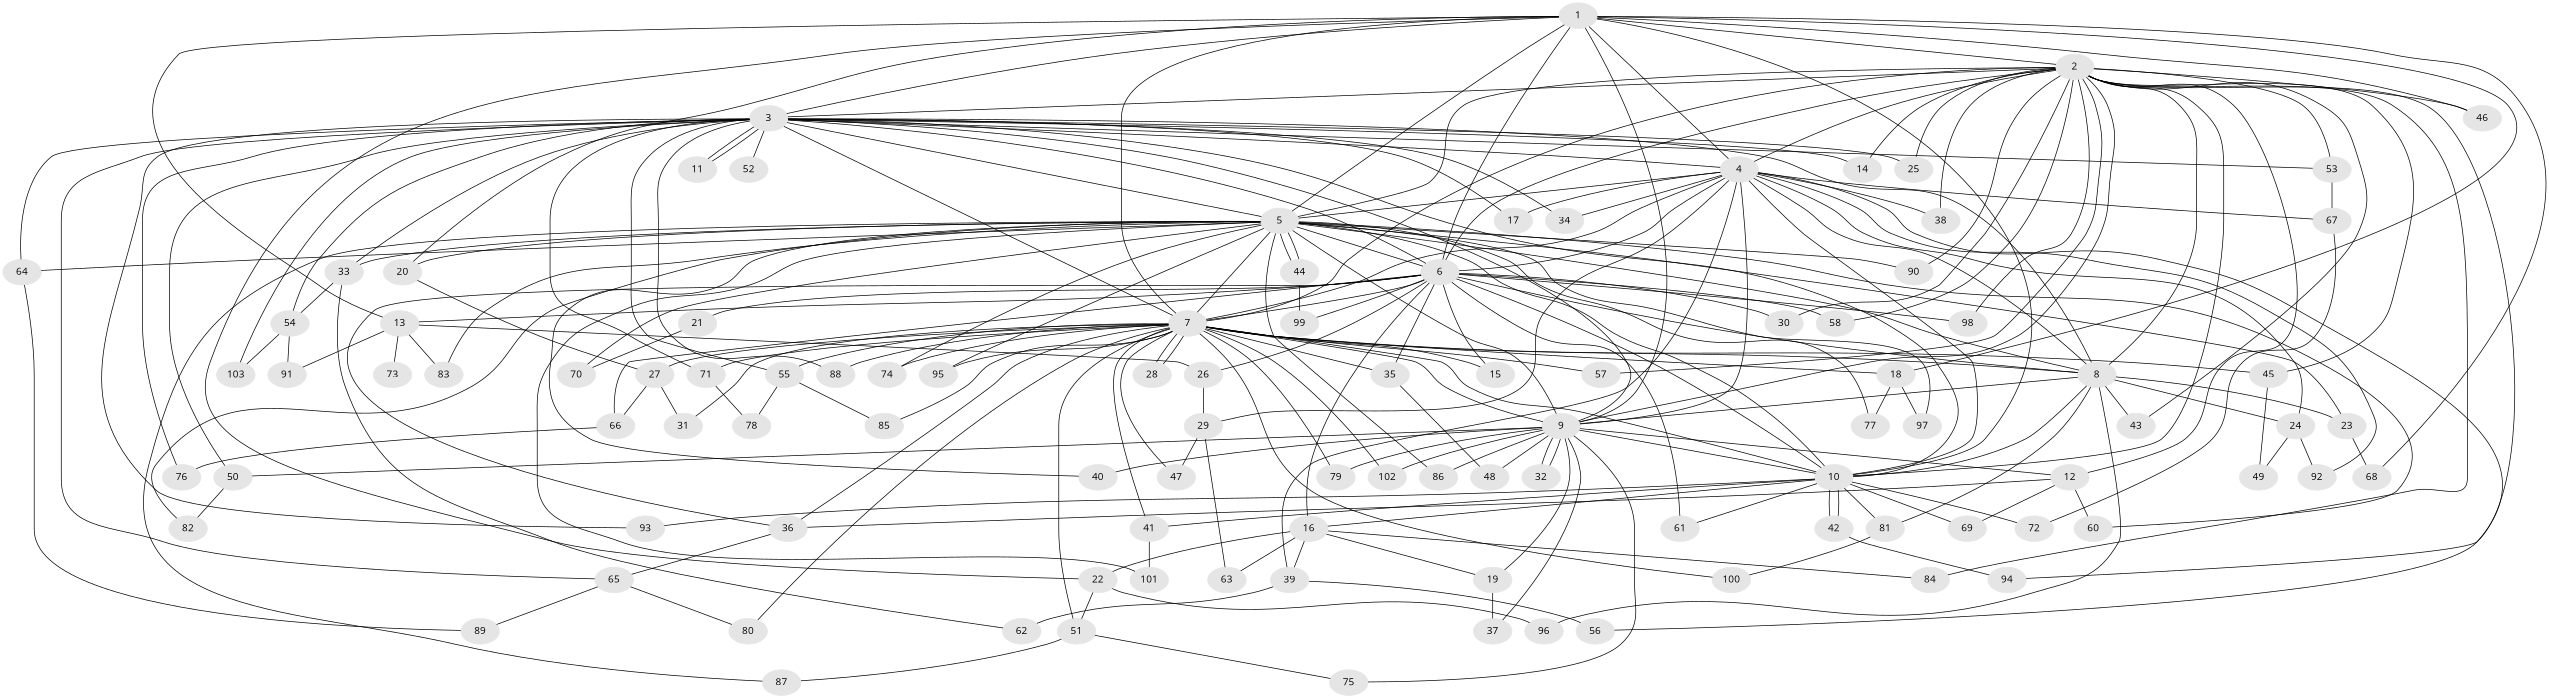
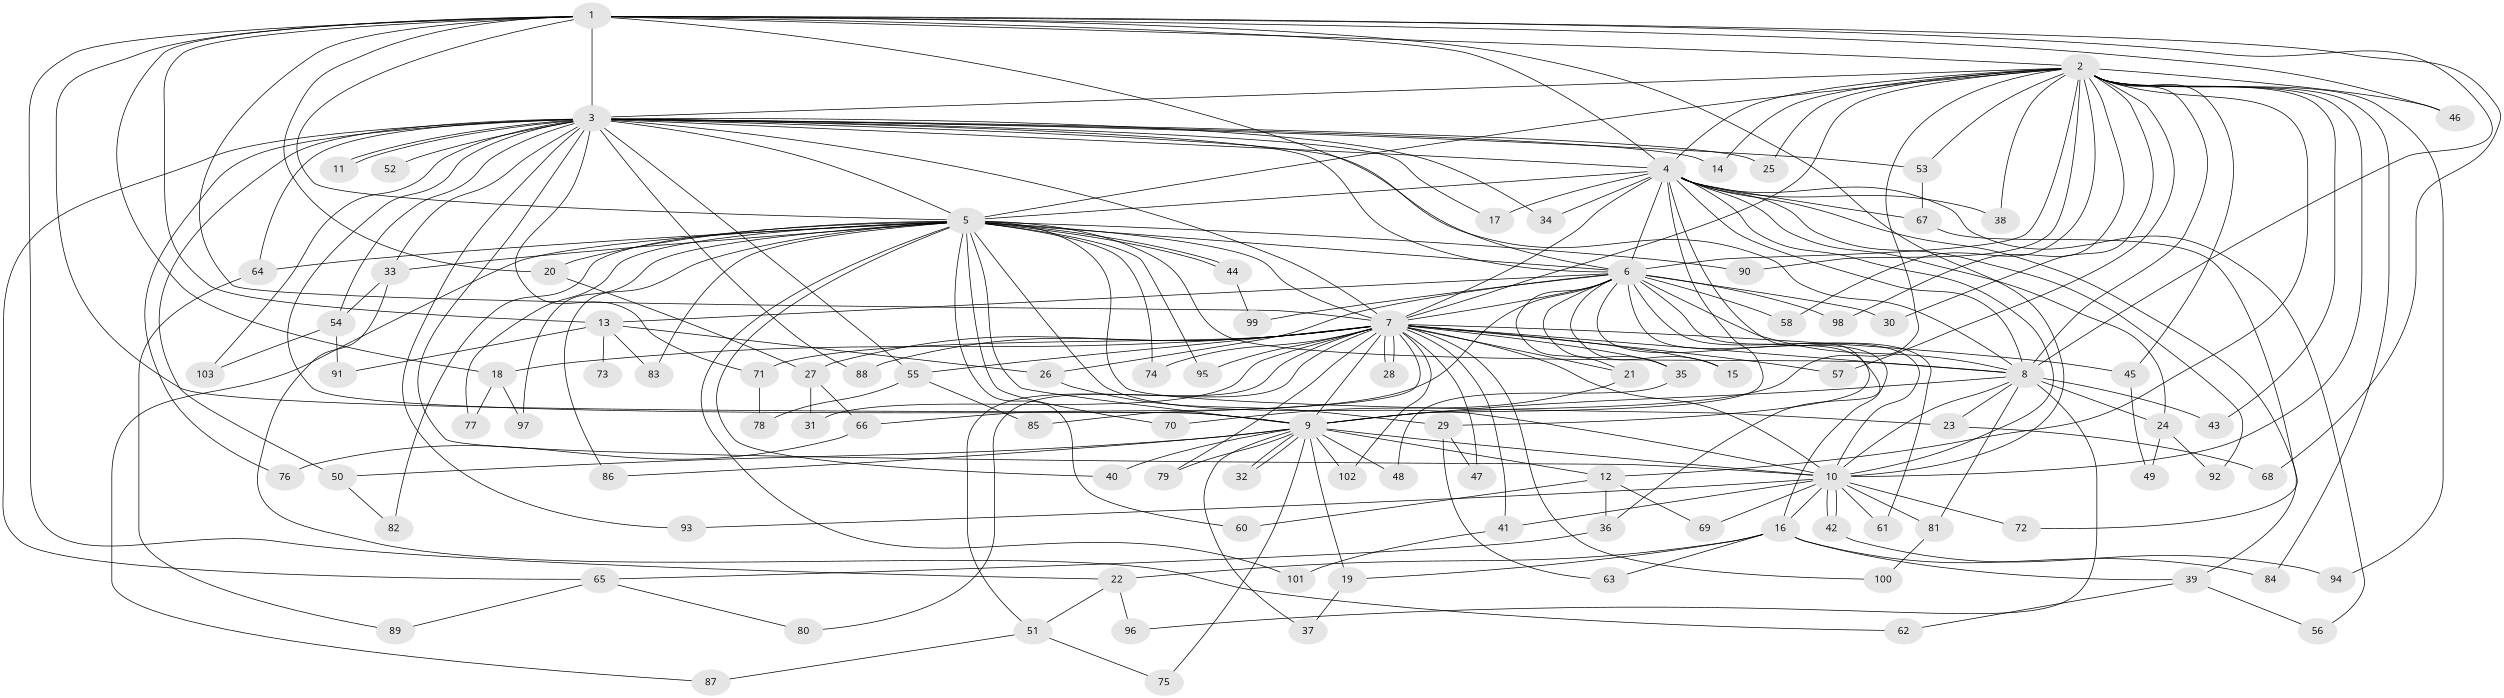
edge "1" -- "8": added
edge "7" -- "36": now "7" -- "21"
